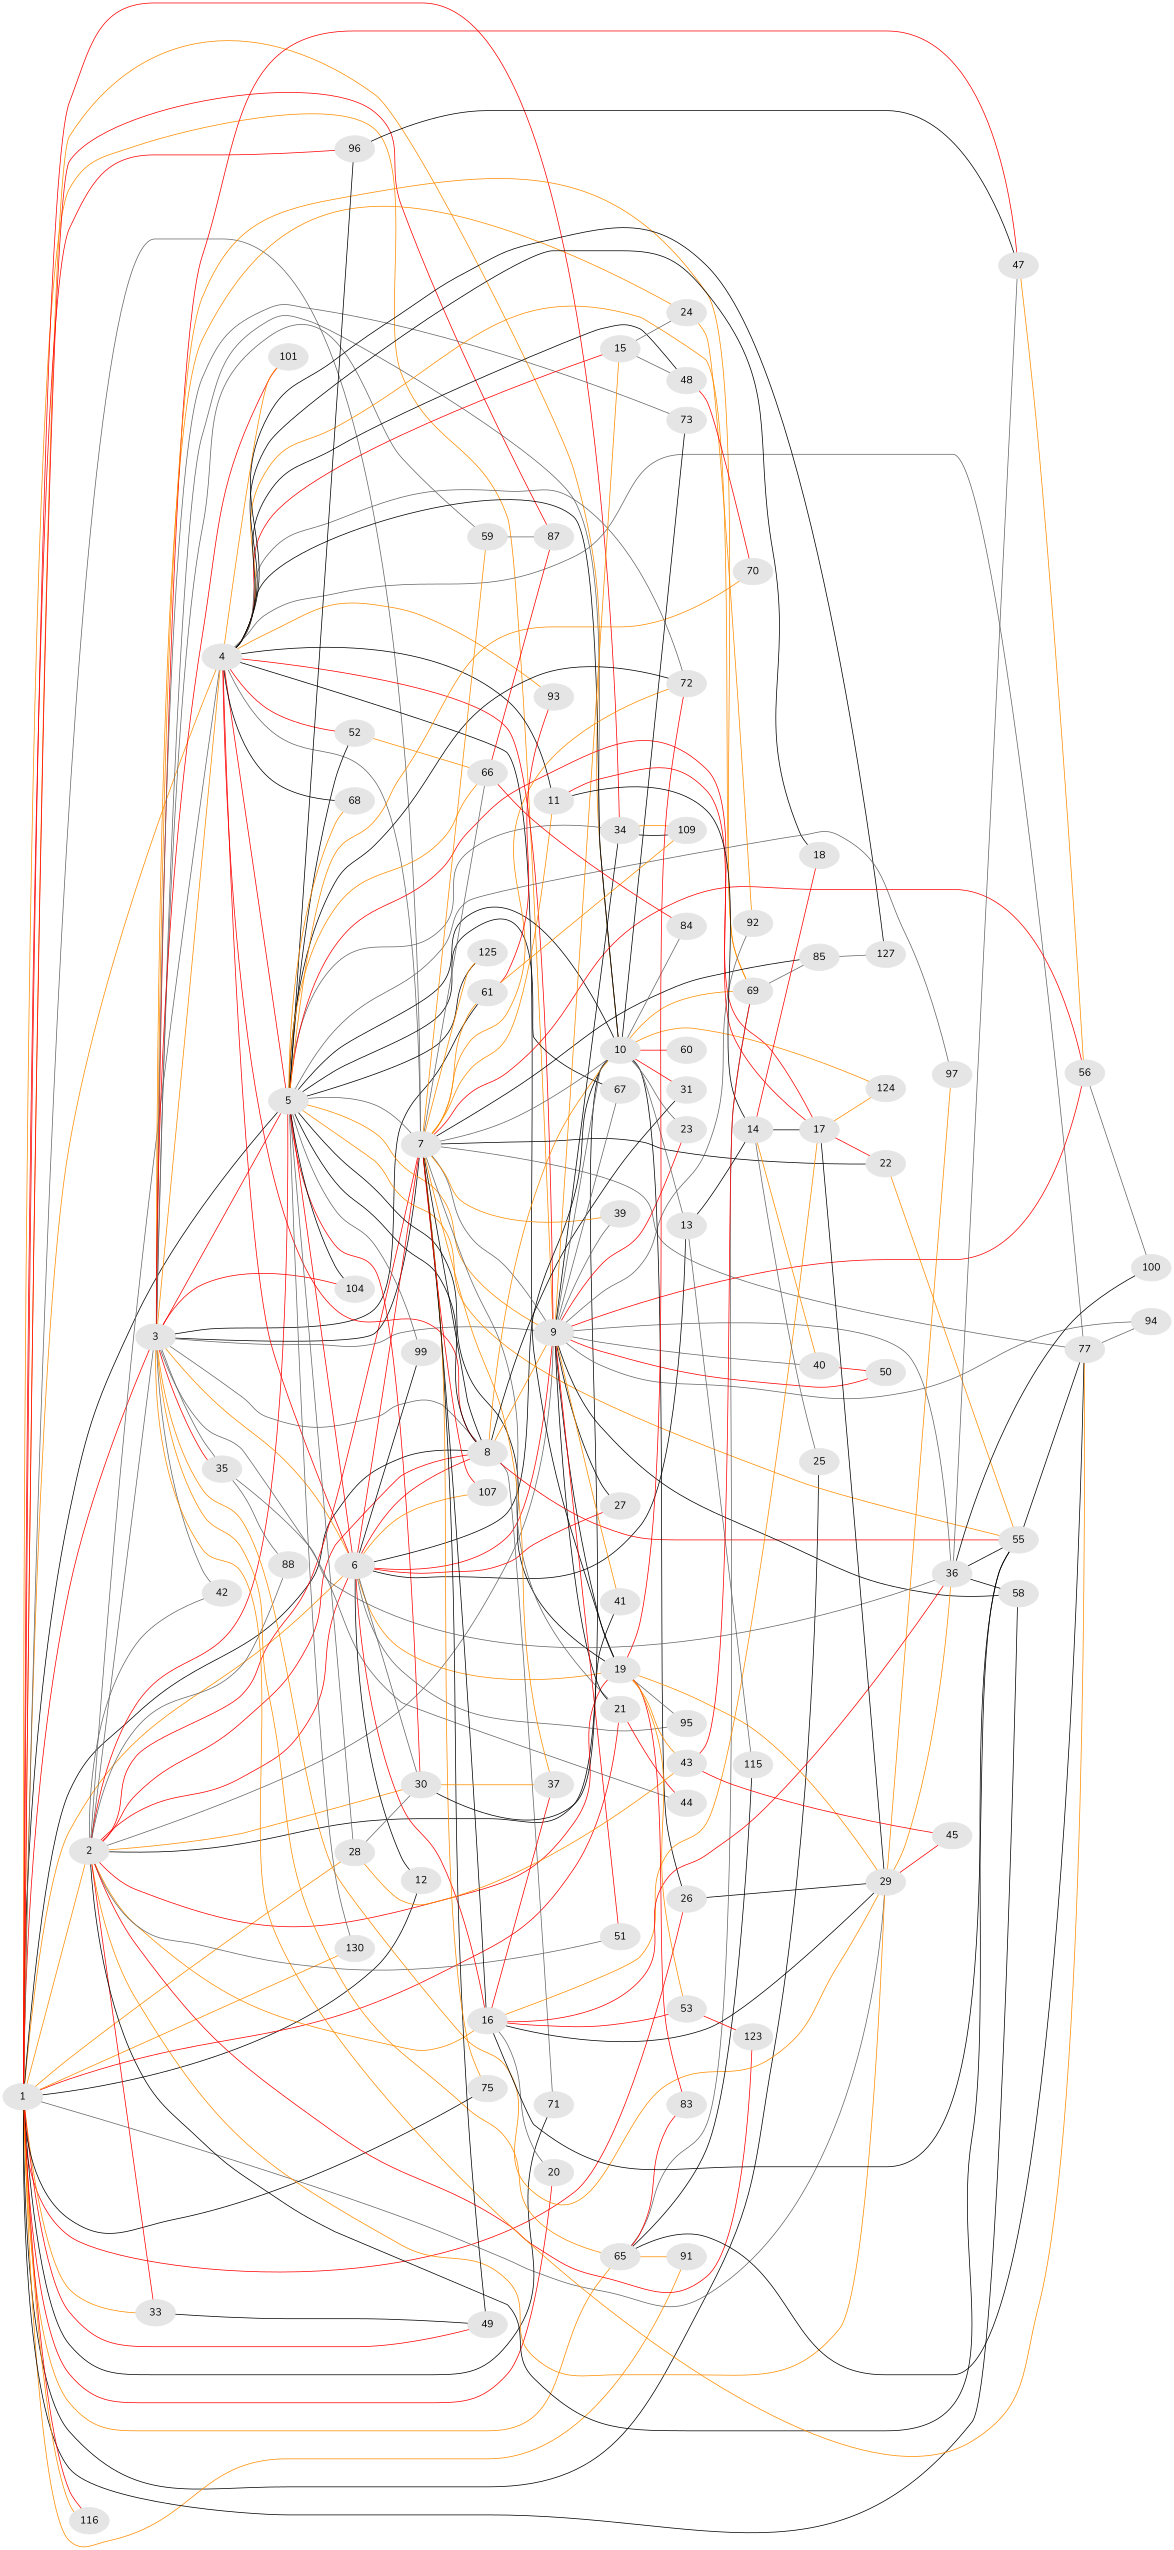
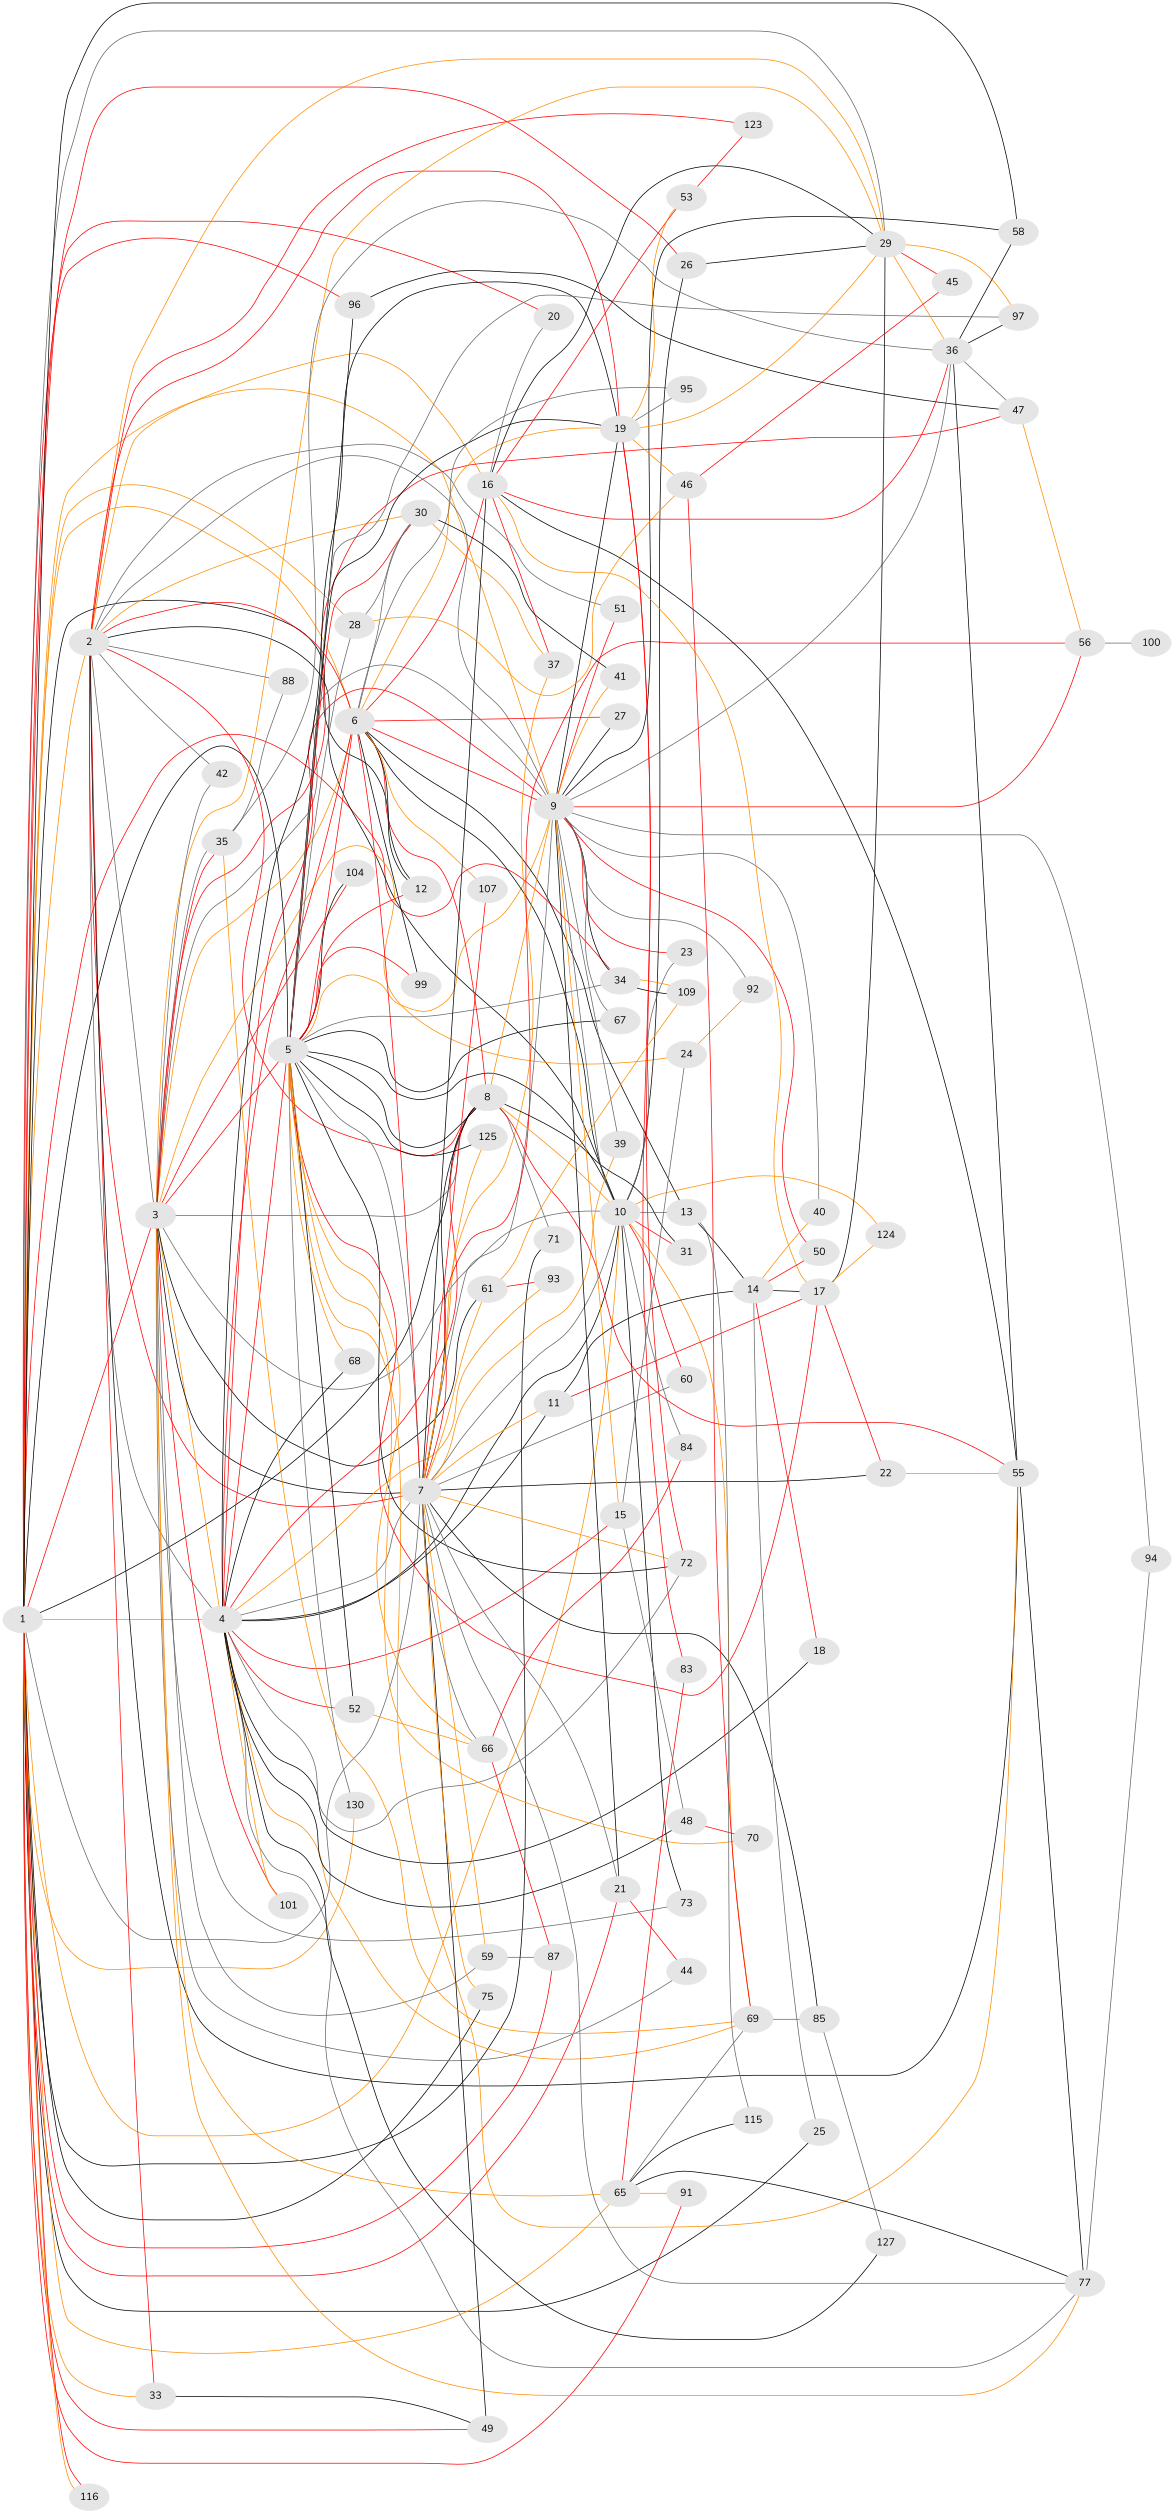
edge "69" -- "3": now "69" -- "35"
edge "5" -- "99": color gray40 -> red
edge "40" -- "50": now "14" -- "50"
edge "100" -- "36": now "97" -- "36"
edge "60" -- "7": added
edge "5" -- "2": now "5" -- "12"
node "43": label "43" -> "46"
edge "1" -- "91": color darkorange -> red
